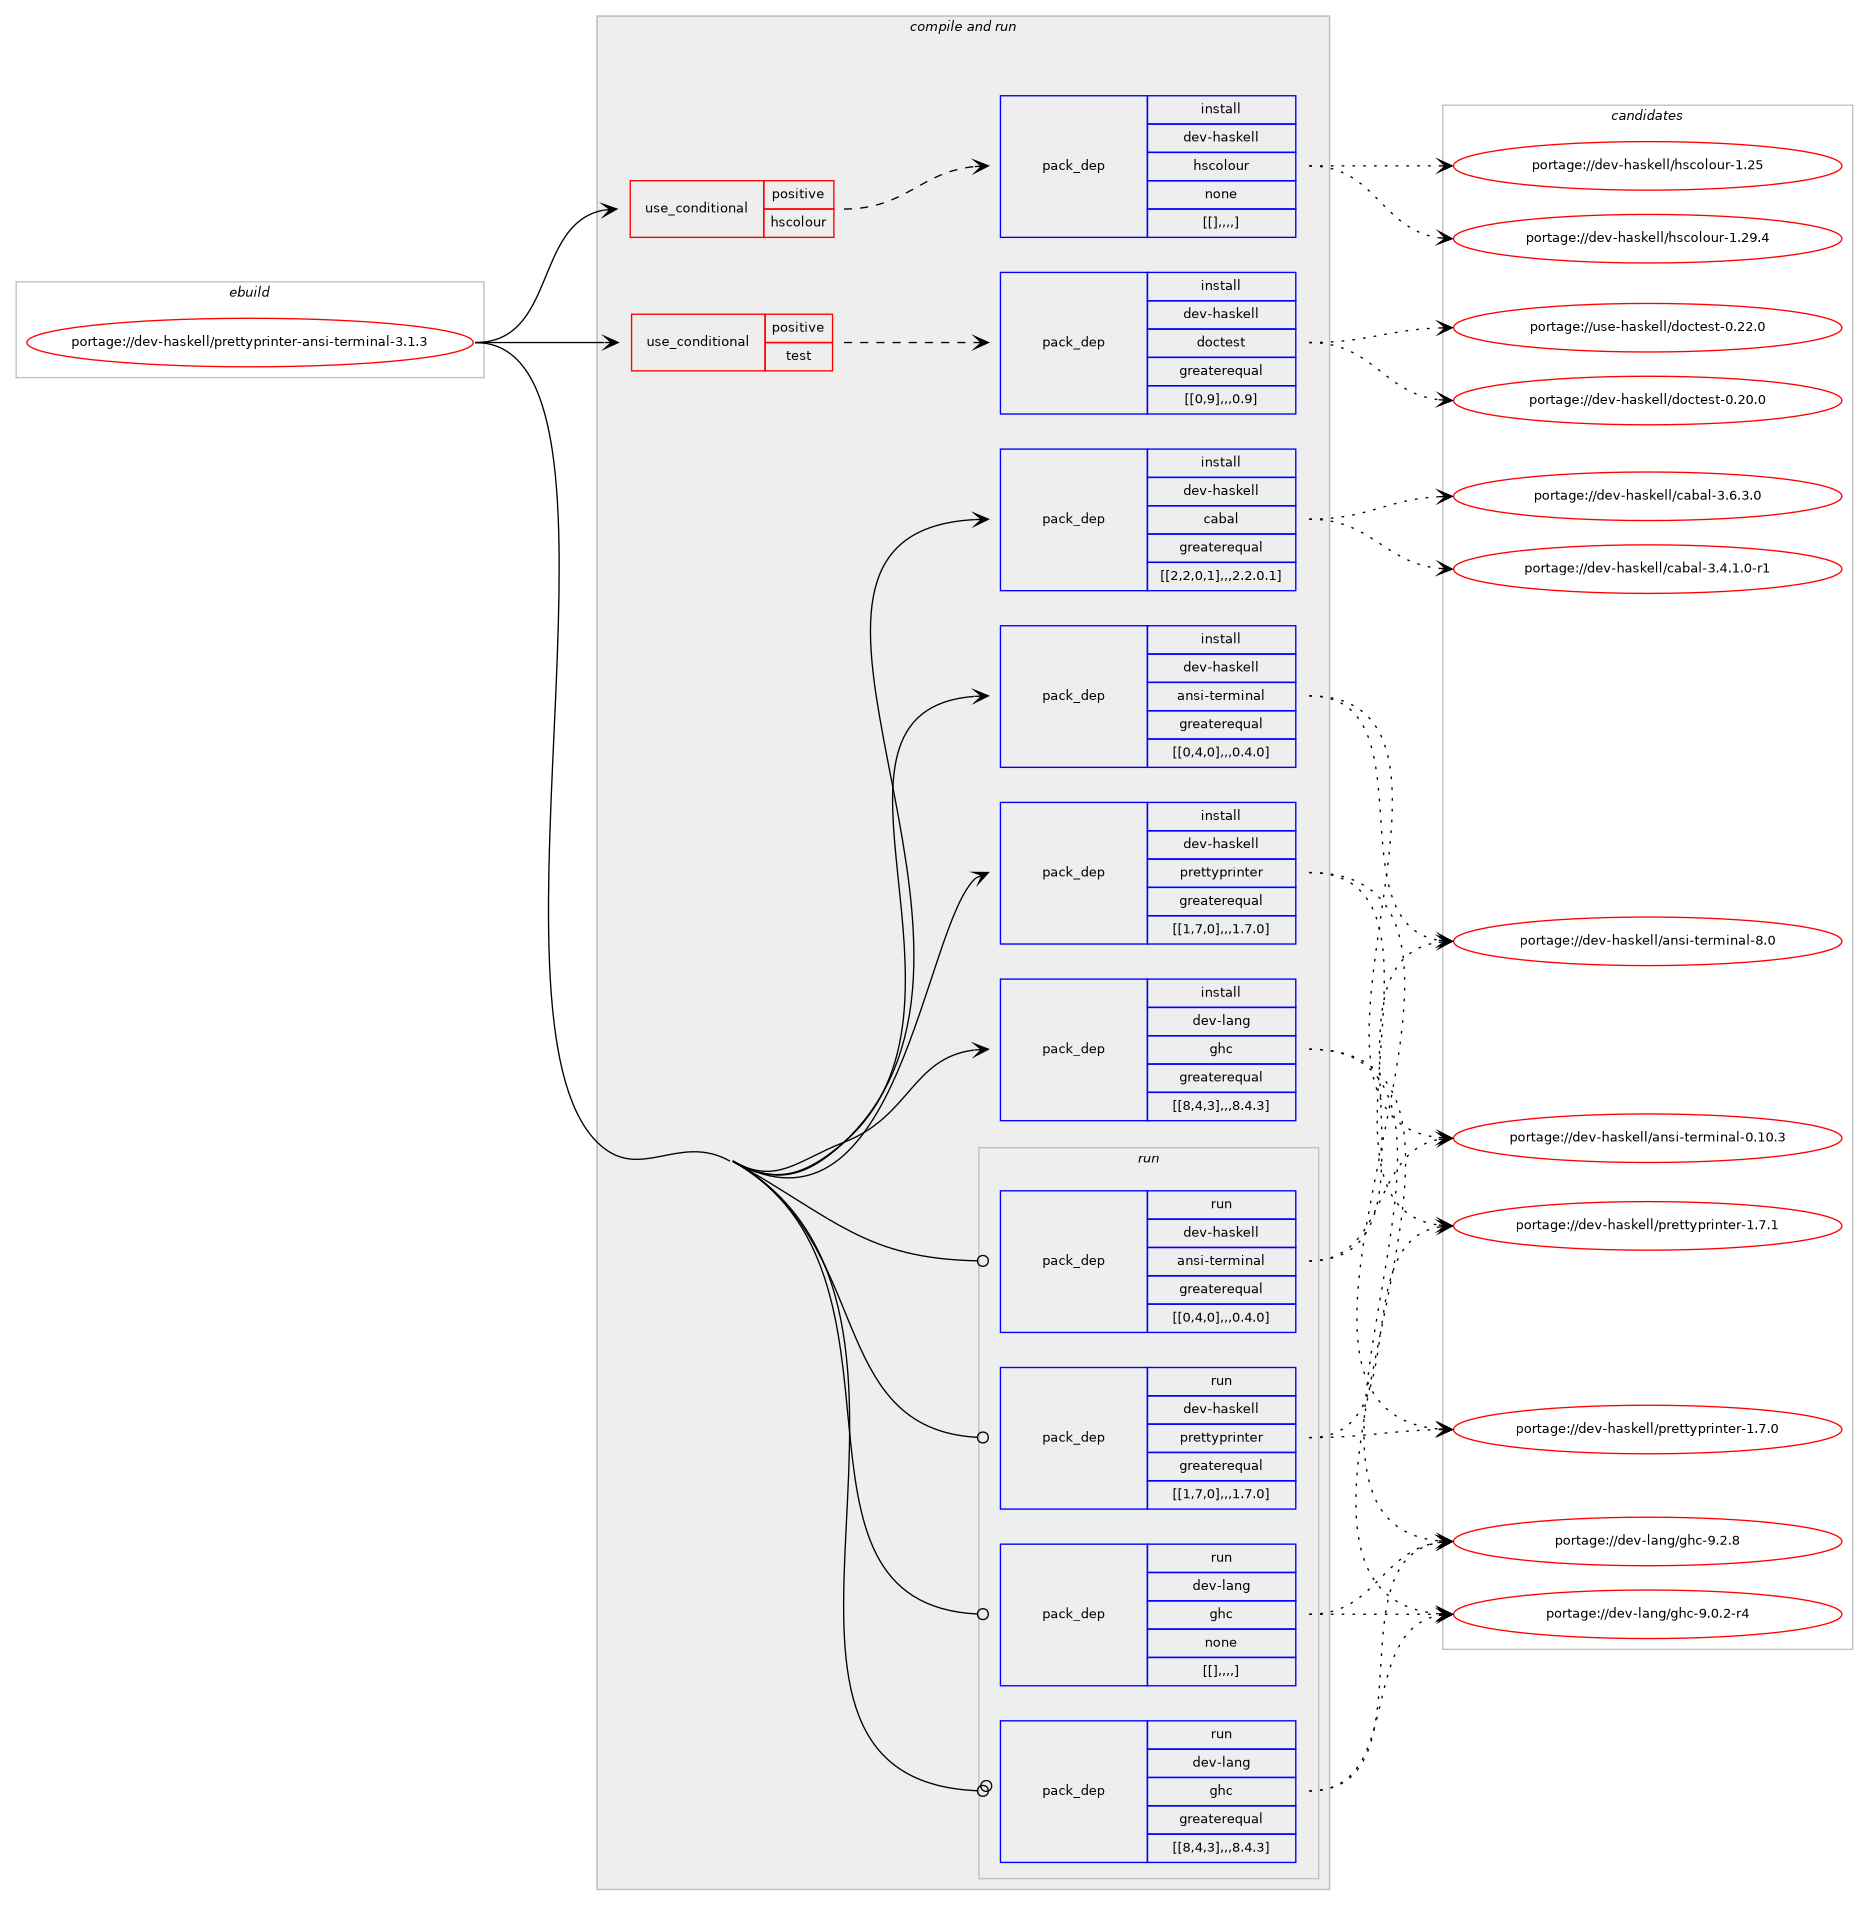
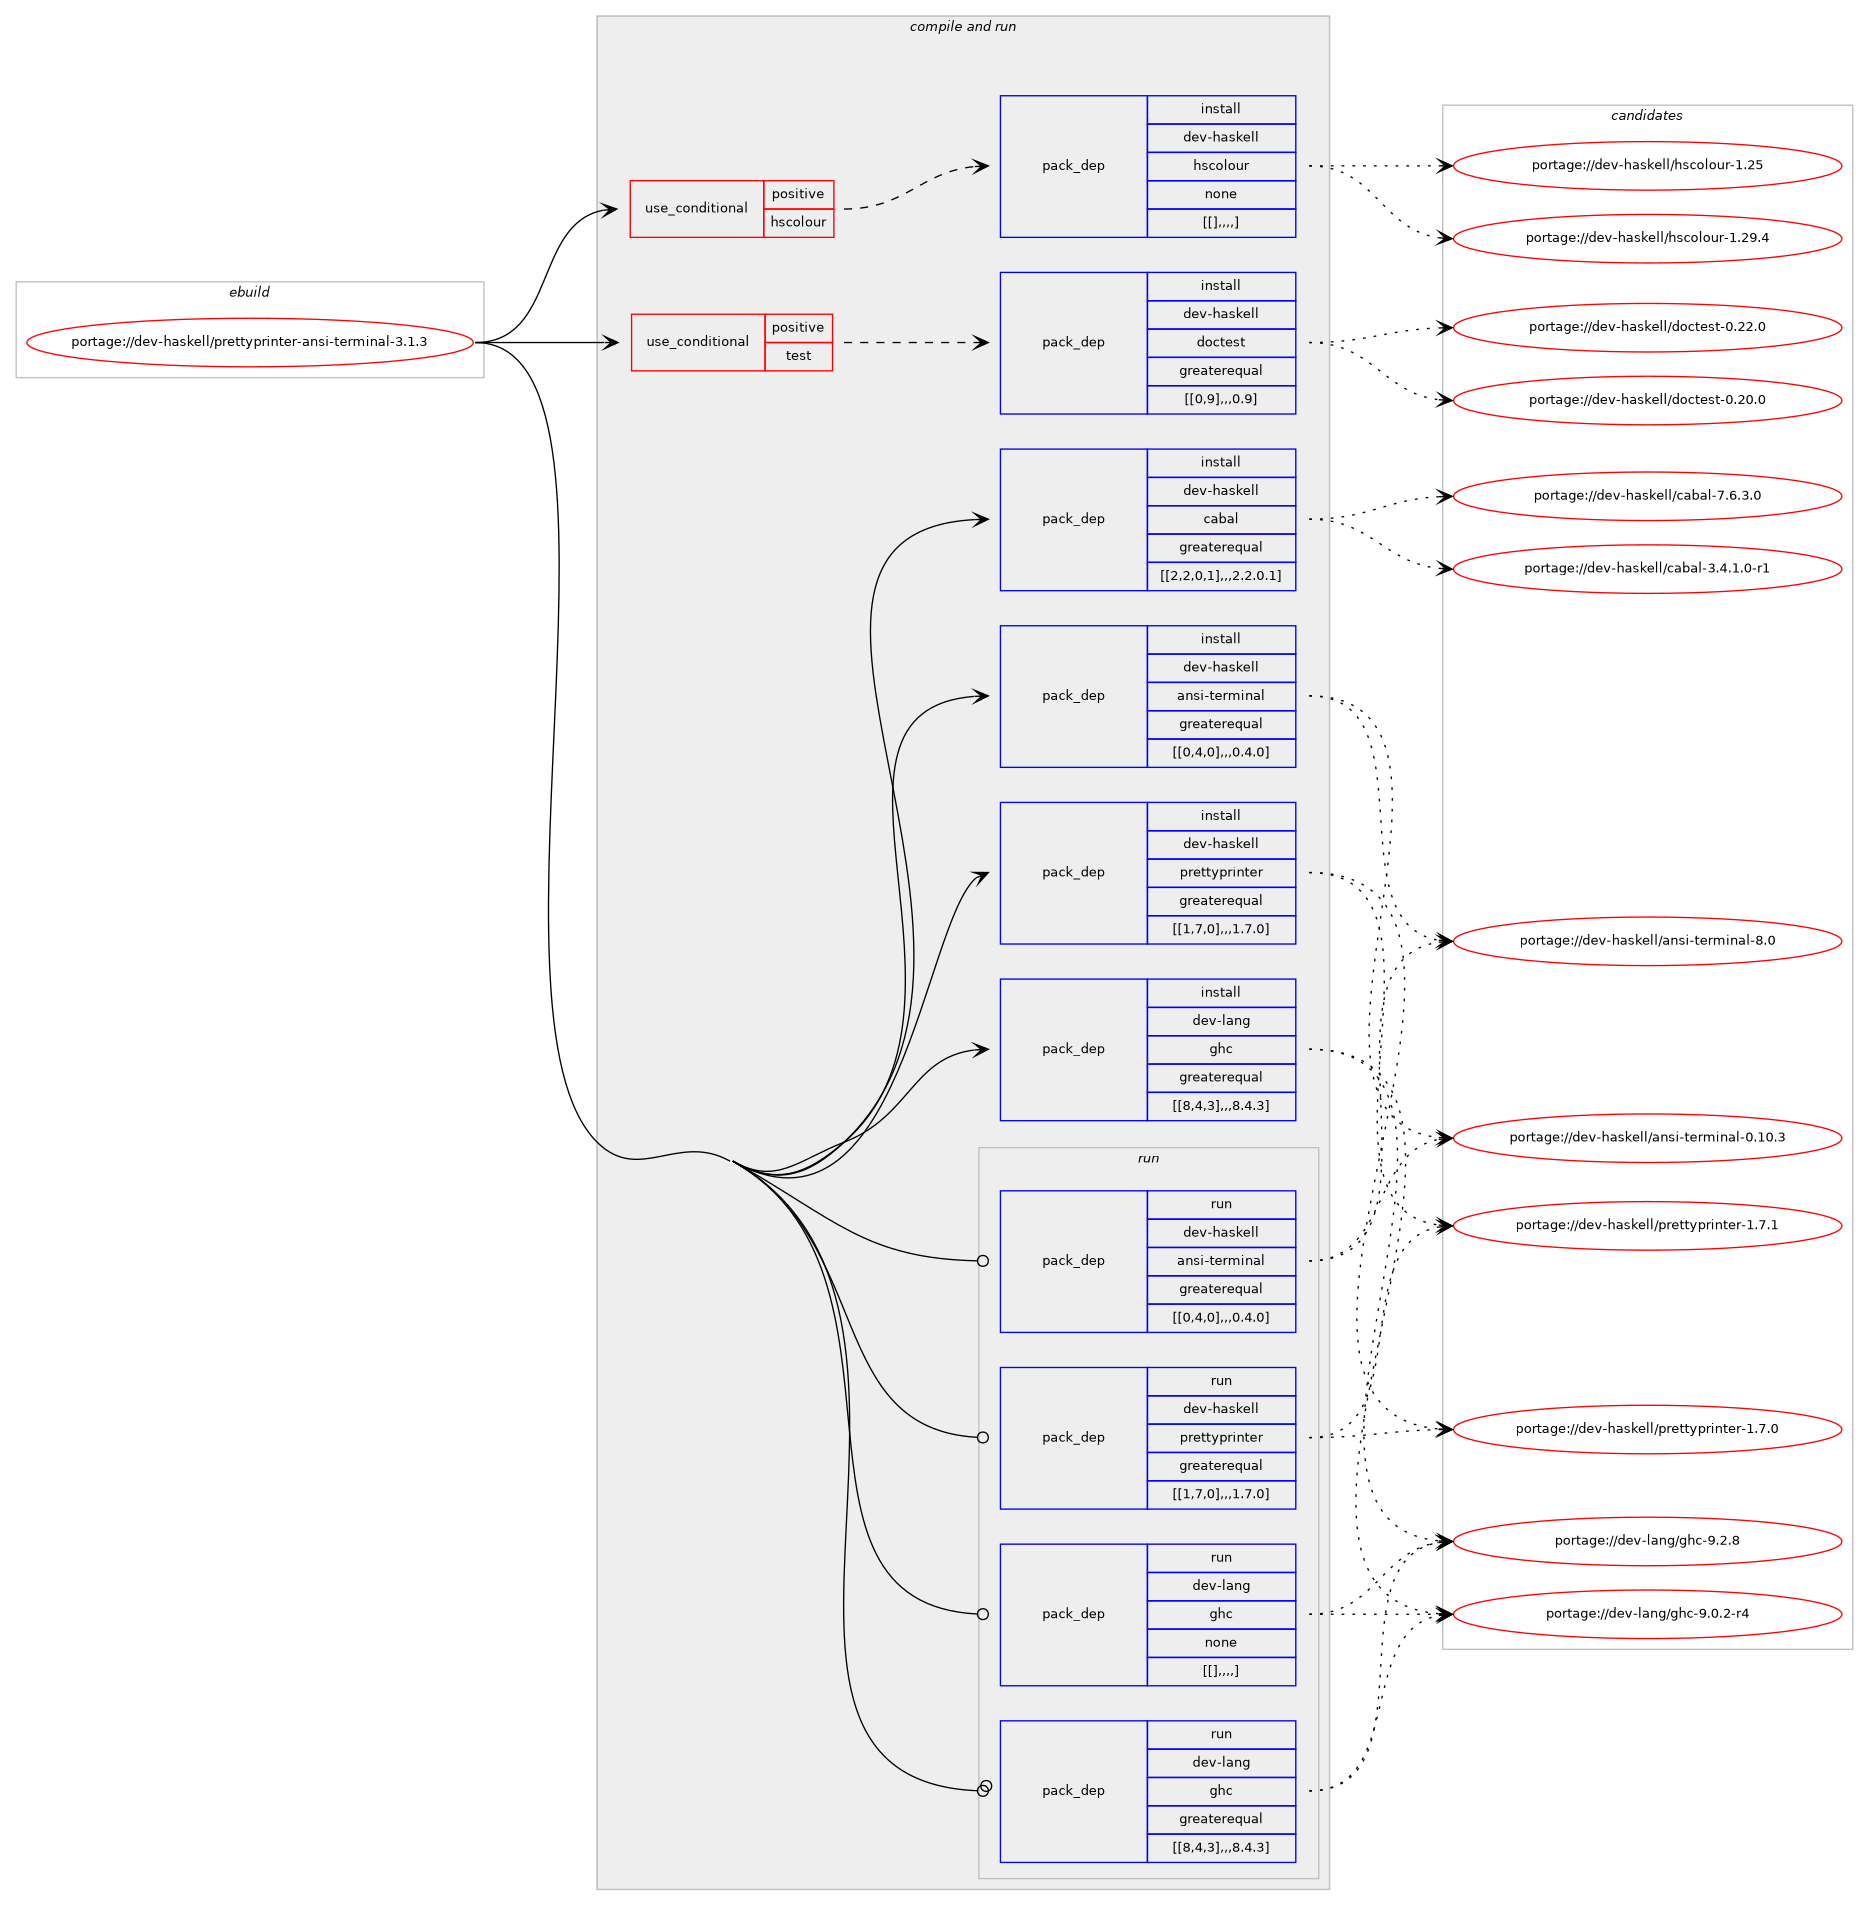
node "portage://use-haskell/doctest-0.22.0": label "portage://use-haskell/doctest-0.22.0" -> "portage://dev-haskell/doctest-0.22.0"
node "portage://dev-haskell/cabal-3.6.3.0": label "portage://dev-haskell/cabal-3.6.3.0" -> "portage://dev-haskell/cabal-7.6.3.0"
